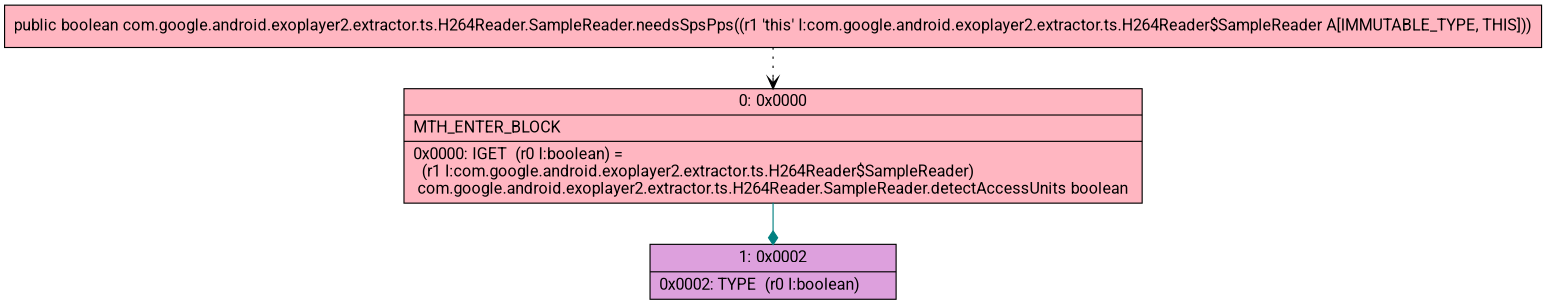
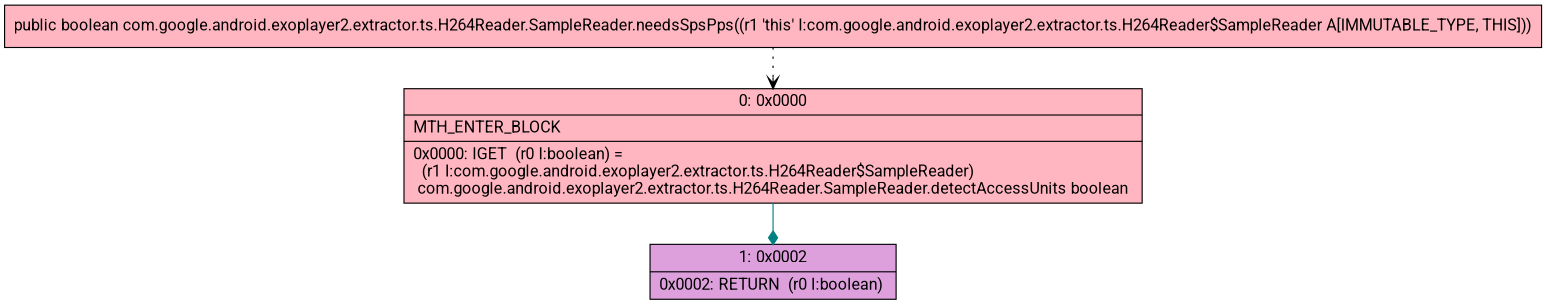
node "1: 0x0002": text "0x0002: TYPE  (r0 I:boolean)" -> "0x0002: RETURN  (r0 I:boolean)"
